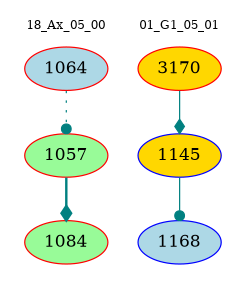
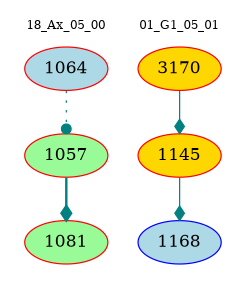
node "1145": color blue -> red
edge "1145" -> "1168": arrowhead dot -> diamond
node "1084": label "1084" -> "1081"
